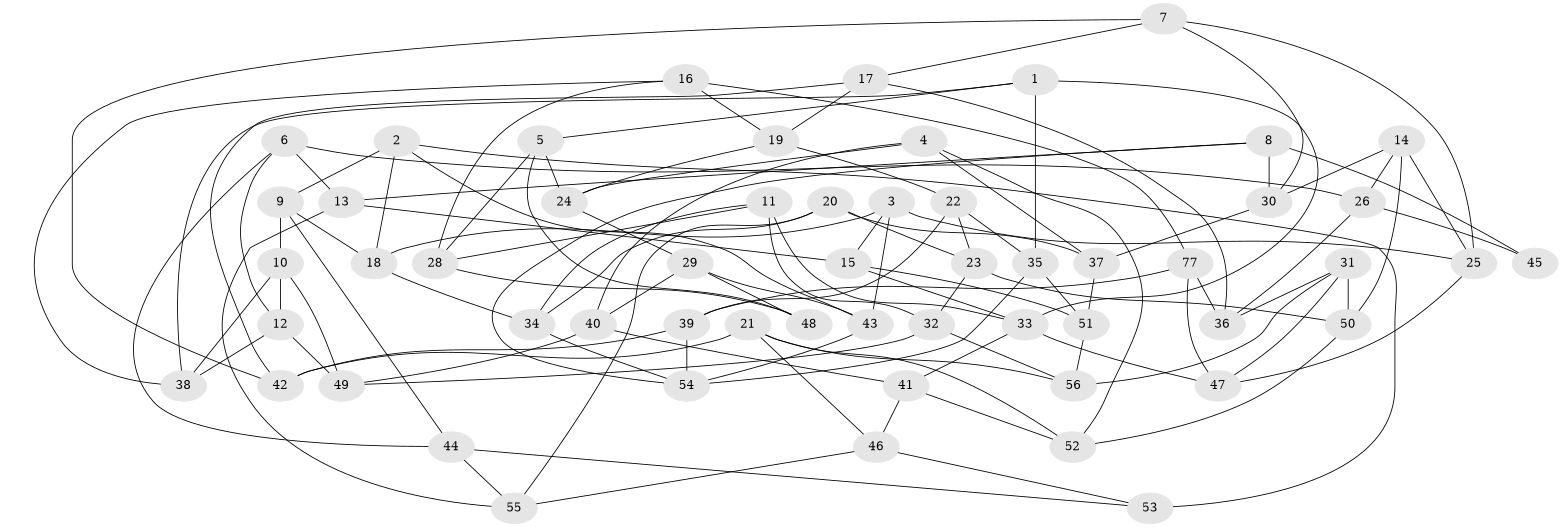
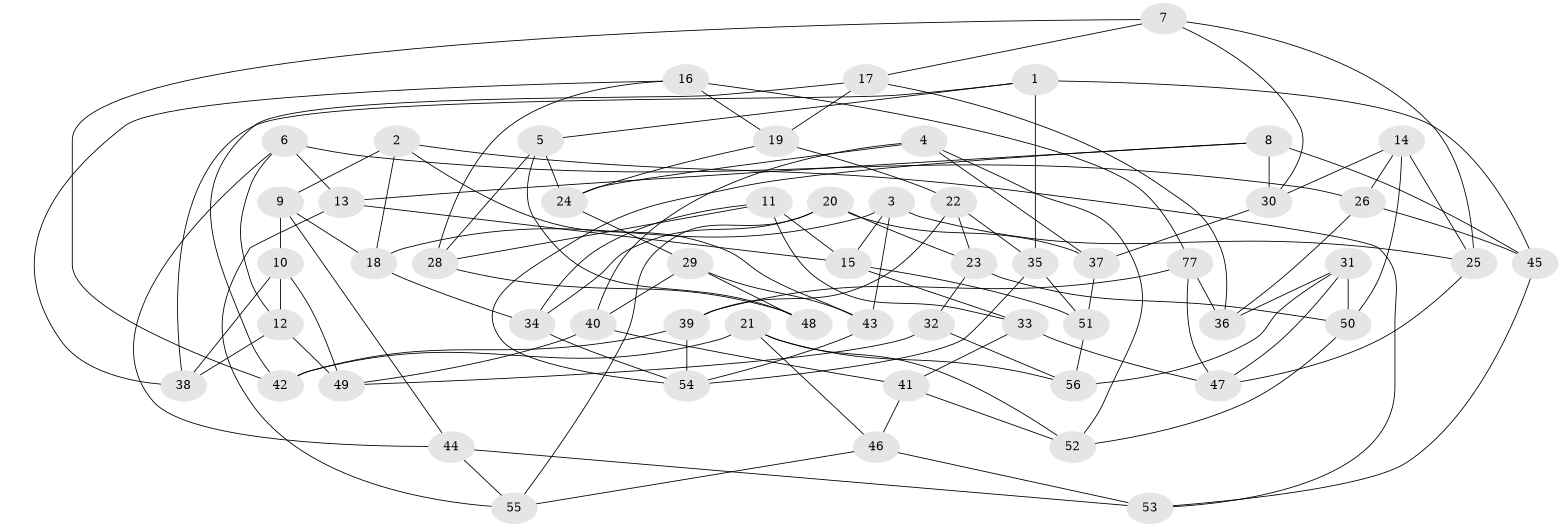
edge "1" -- "33": now "1" -- "45"
edge "11" -- "32": now "11" -- "15"
edge "45" -- "53": added
